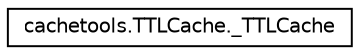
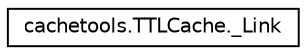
node "cachetools.TTLCache._TTLCache": label "cachetools.TTLCache._TTLCache" -> "cachetools.TTLCache._Link"
